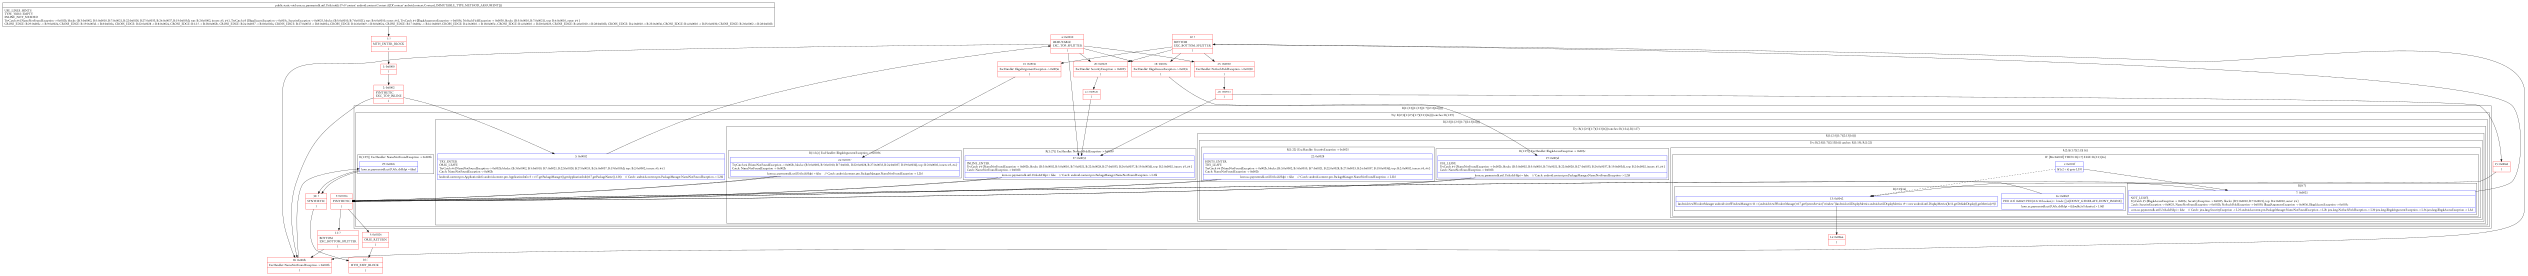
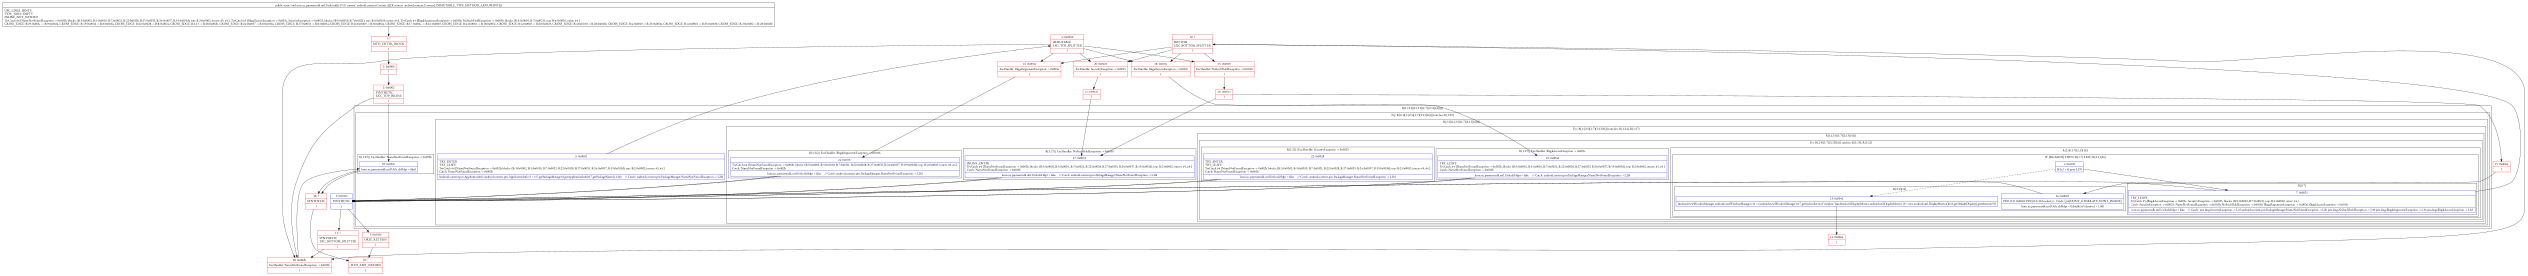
edge "4: 0x0010" -> "27: 0x0033": now "4: 0x0010" -> "23: 0x0036"
edge "2: 0x0002" -> "3: 0x0002": now "2: 0x0002" -> "29: 0x002c"
node "22: 0x0028": text "HINTS_ENTER" -> "TRY_ENTER"
node "19: 0x003d": text "USE_LEAVE" -> "TRY_LEAVE"
node "3: 0x0002": text "ORIG_LEAVE" -> "TRY_LEAVE"
edge "15: 0x0068" -> "13: 0x0042": now "15: 0x0068" -> "16: 0x0069"
node "7: 0x0021": text "NOT_LEAVE" -> "TRY_LEAVE"
node "8: 0x0024": color red -> blue
node "11: ?": text "BOTTOM" -> "SYNTHETIC"
node "10: ?": text "MTH_EXIT_BLOCK" -> "MTH_EXIT_NEEDED"
